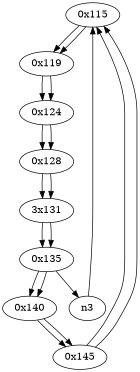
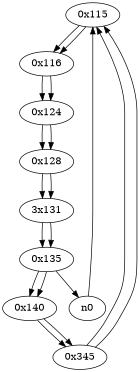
node "0x119": label "0x119" -> "0x116"
node "n3": label "n3" -> "n0"
node "0x145": label "0x145" -> "0x345"
